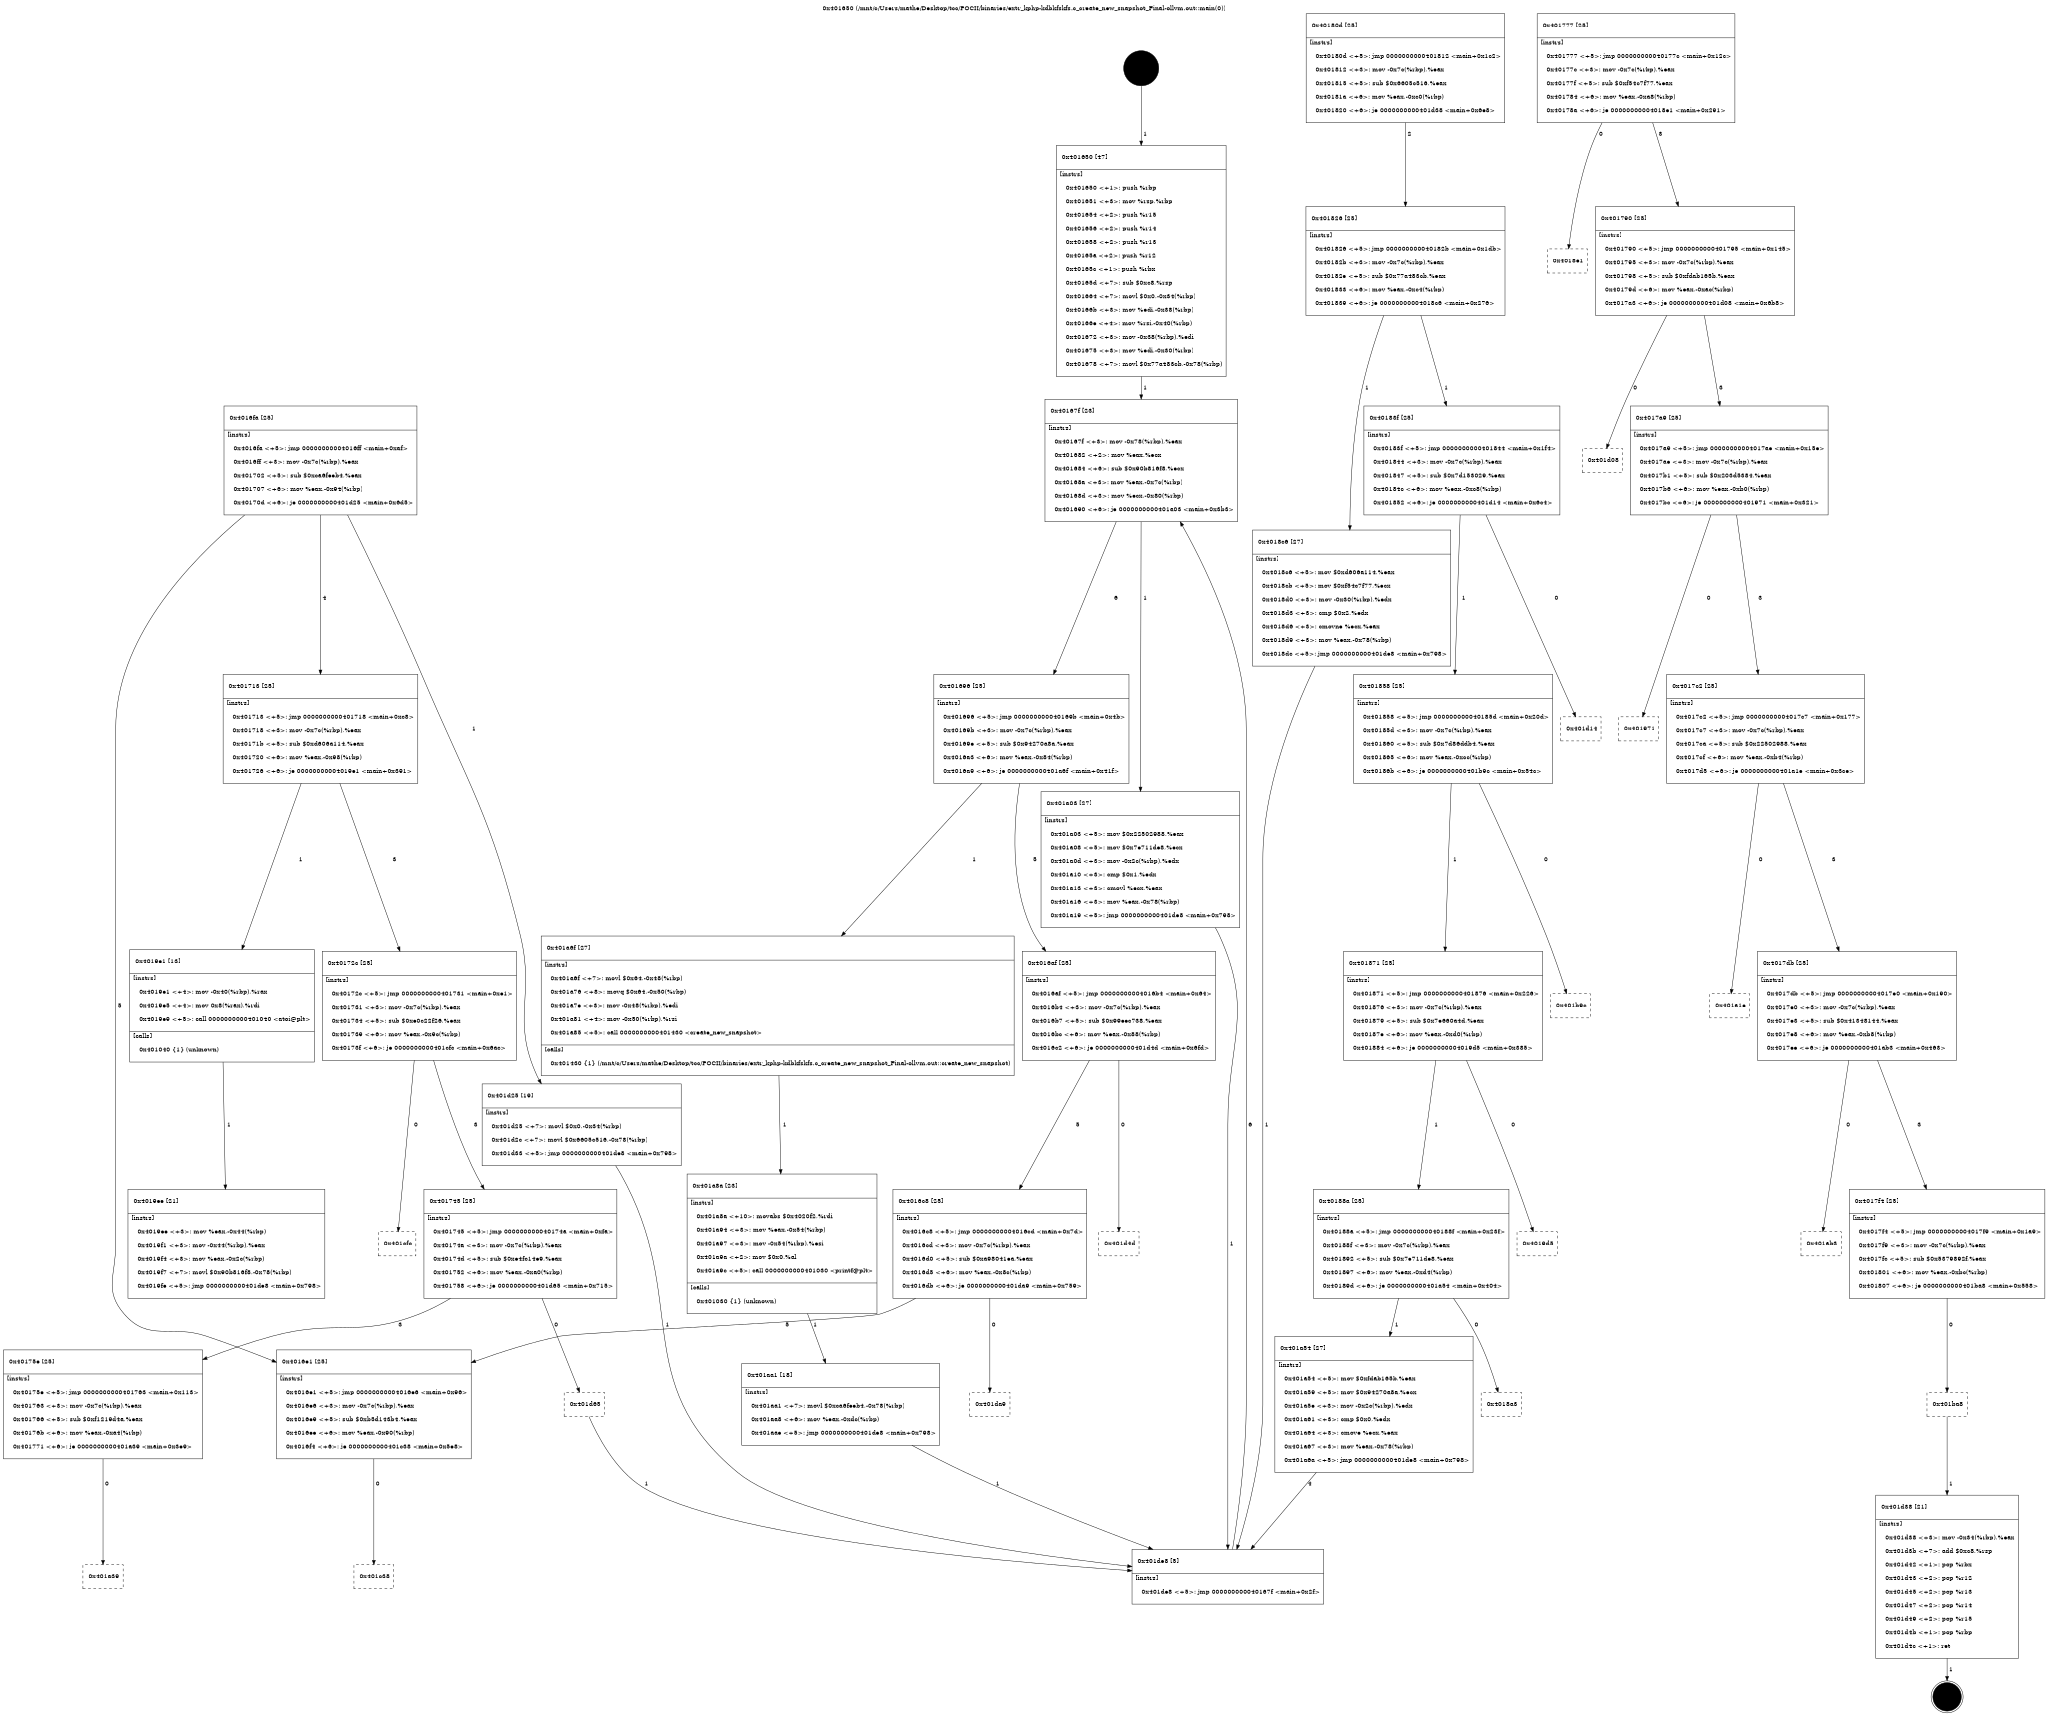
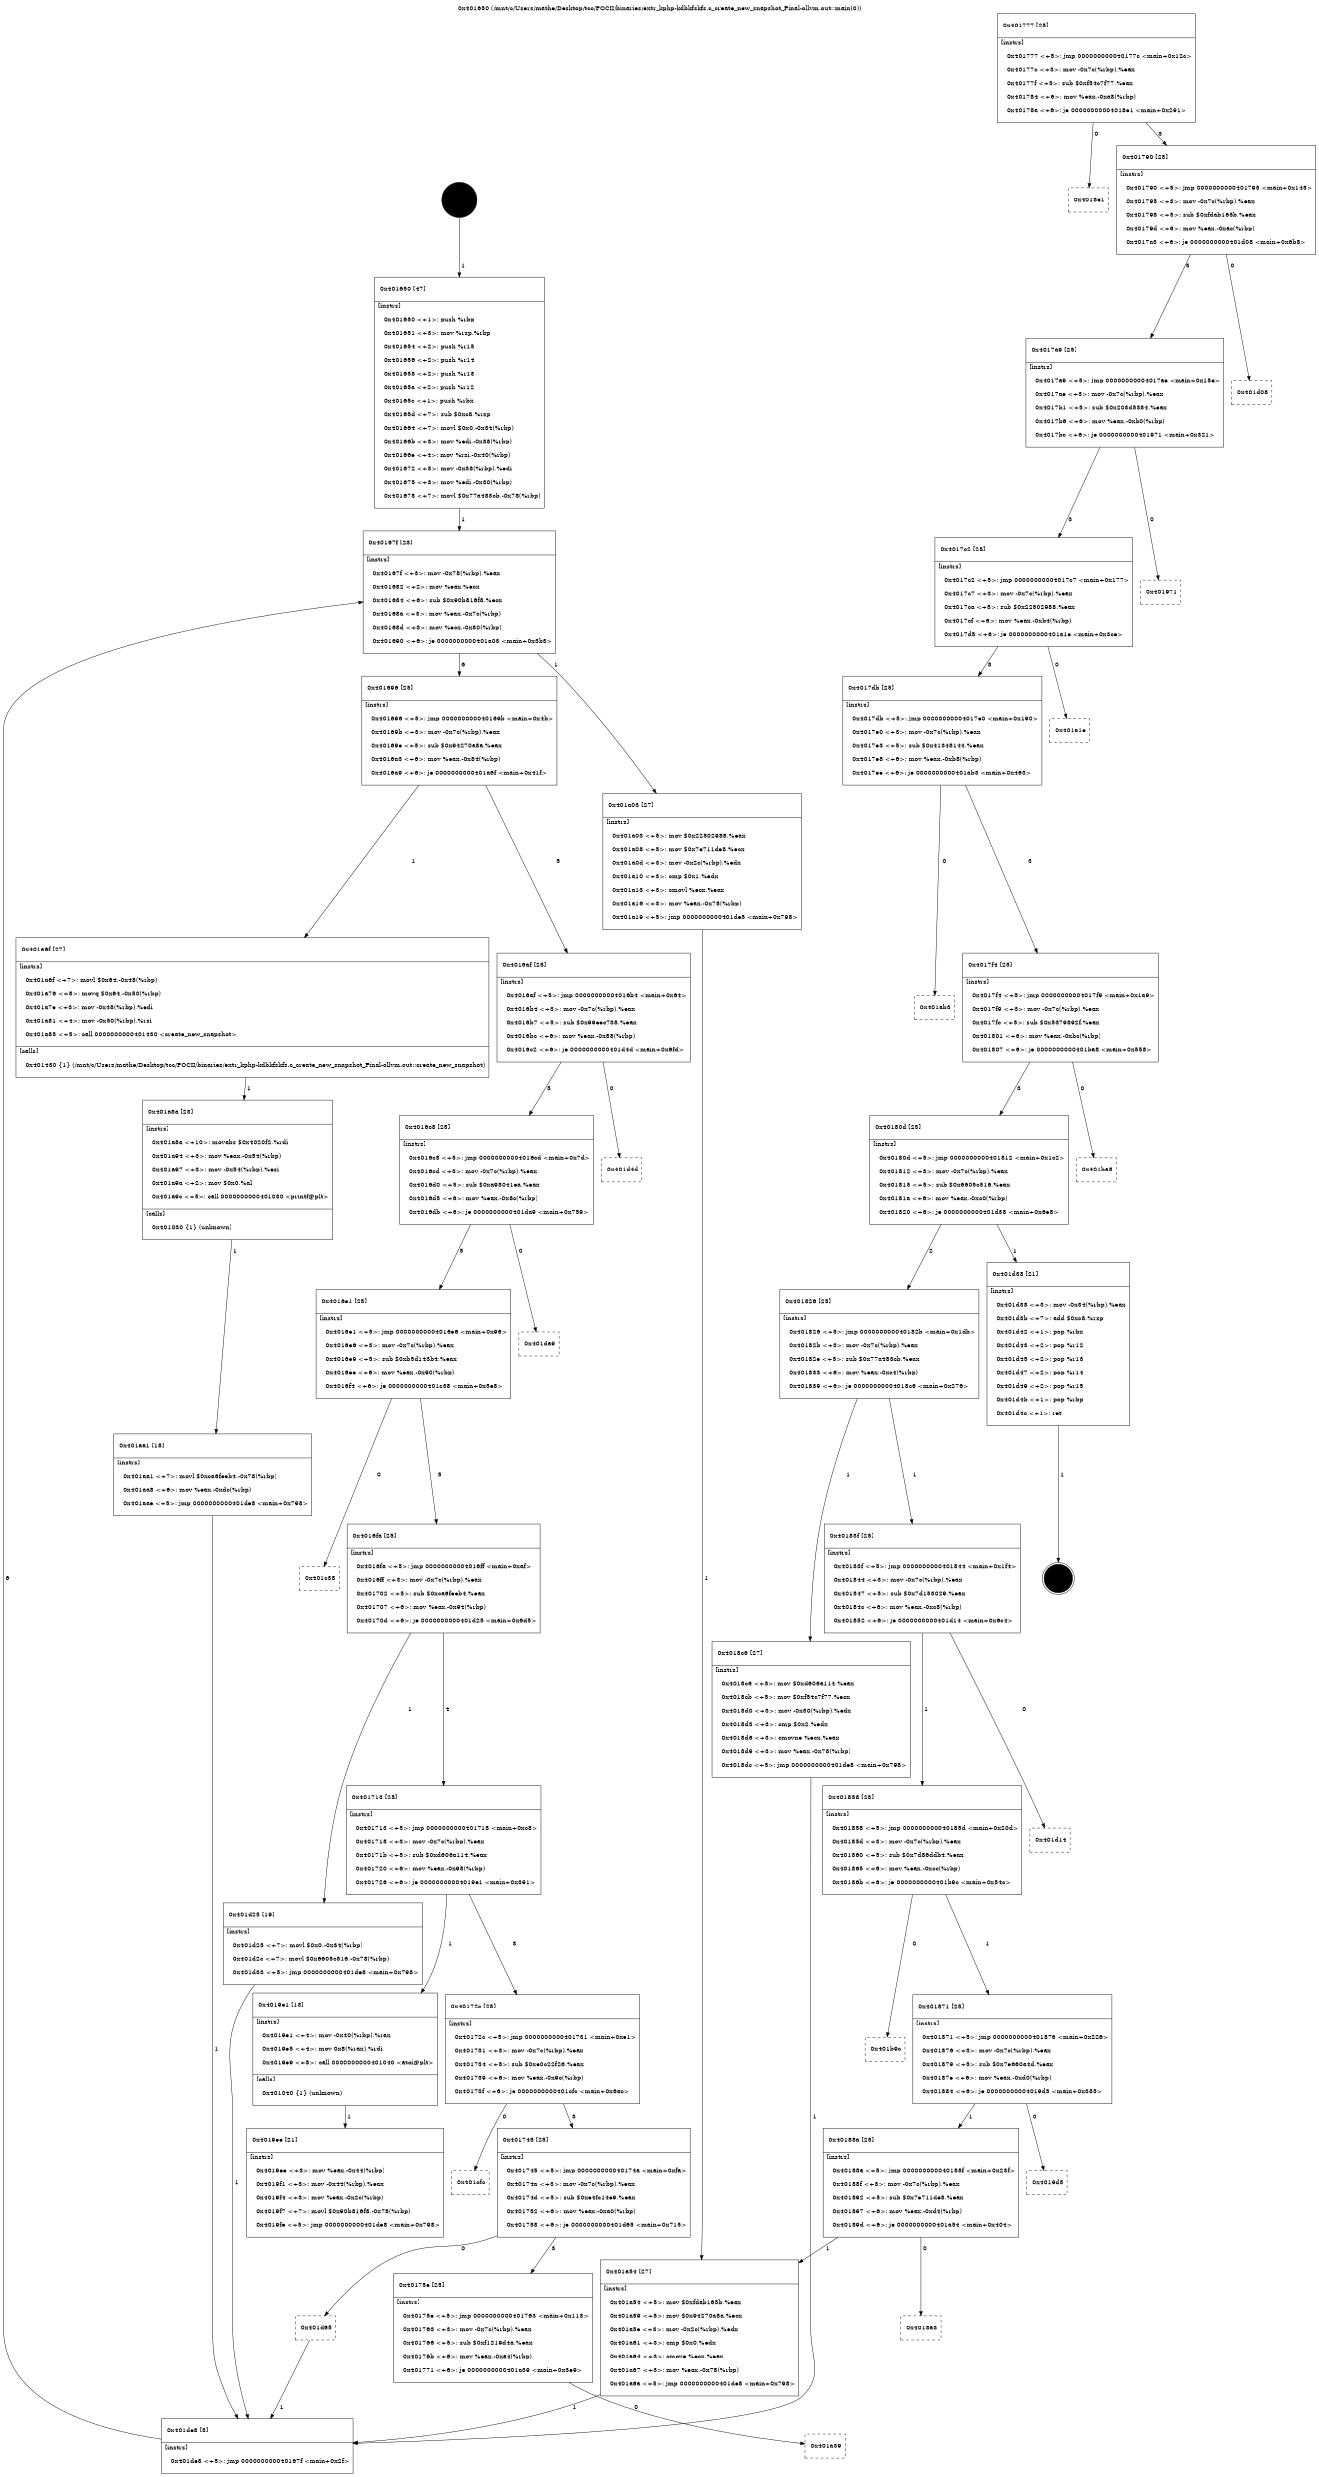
edge "0x4016fa [25]" -> "0x4016e1 [25]": reversed
edge "0x4017f4 [25]" -> "0x40180d [25]": added, label "3"
edge "0x401a03 [27]" -> "0x401de8 [5]": now "0x401a03 [27]" -> "0x401a54 [27]"
edge "0x401ba8" -> "0x401d38 [21]": now "0x40180d [25]" -> "0x401d38 [21]"
edge "0x401a54 [27]" -> "0x401de8 [5]": label " 4" -> " 1"
